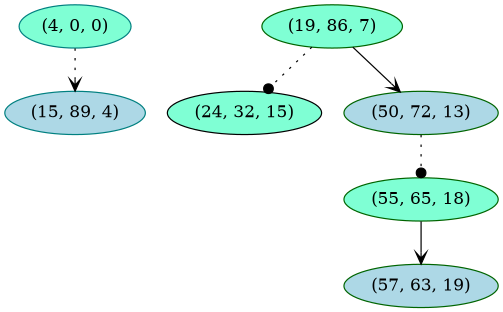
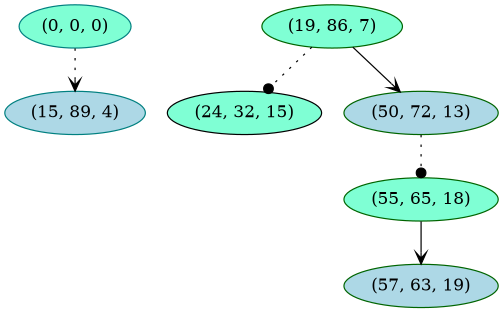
node "(4, 0, 0)": label "(4, 0, 0)" -> "(0, 0, 0)"
